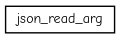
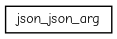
node "json_read_arg": label "json_read_arg" -> "json_json_arg"
